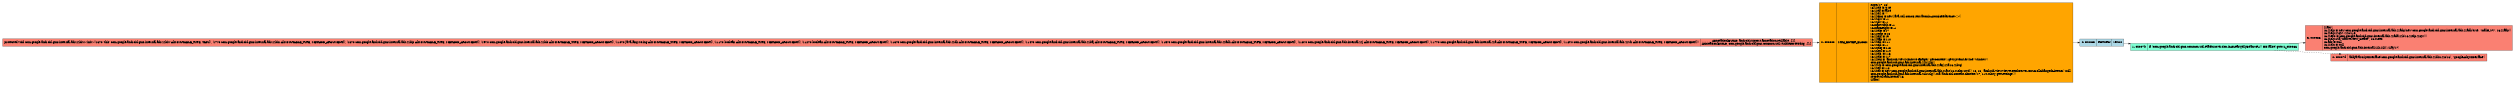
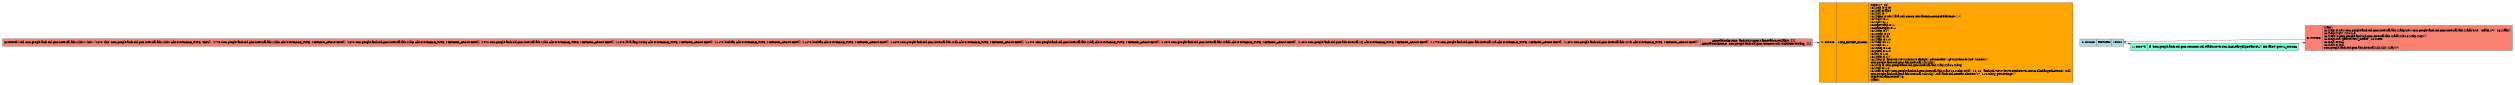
node "3: 0x0086": text "r6.ads = null" -> "r6.zzelo = null"
edge "0: 0x0000" -> "4: 0x00c5": now "3: 0x0086" -> "4: 0x00c5"
node "0: 0x0000": text "r6.zzekr = r16" -> "r6.ads = r16"
node "2: 0x007d": removed
